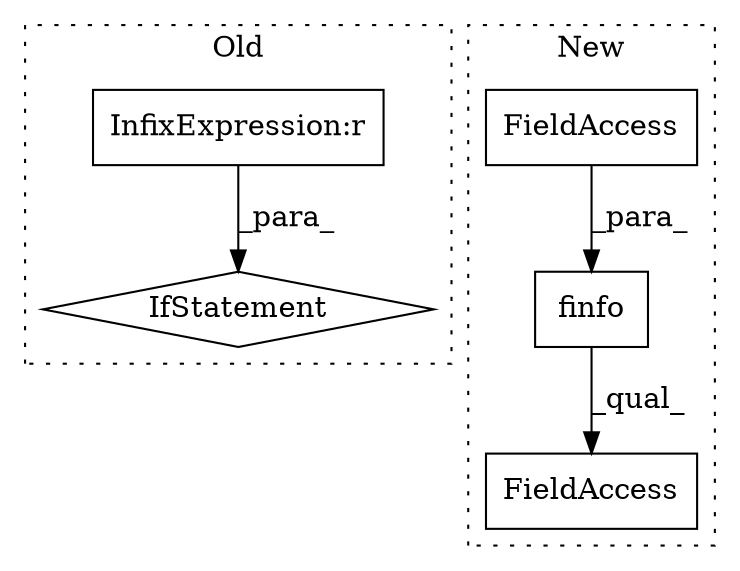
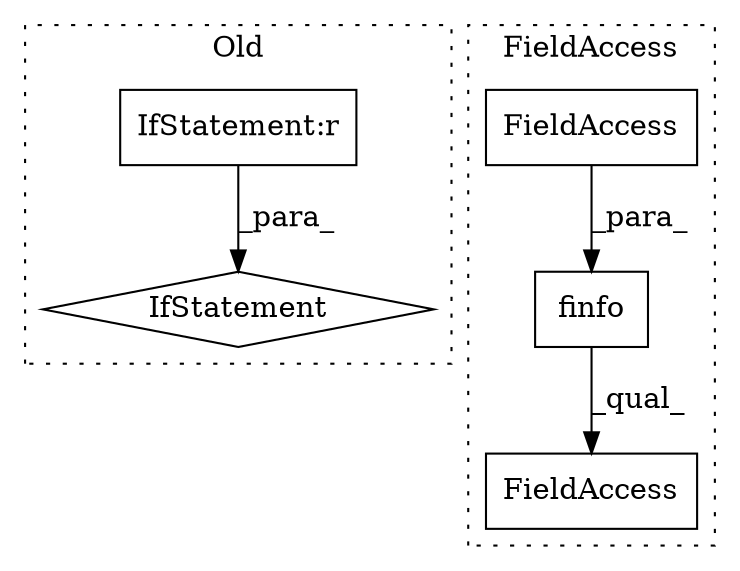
cluster "New": label "New" -> "FieldAccess"
node "InfixExpression:r": label "InfixExpression:r" -> "IfStatement:r"
